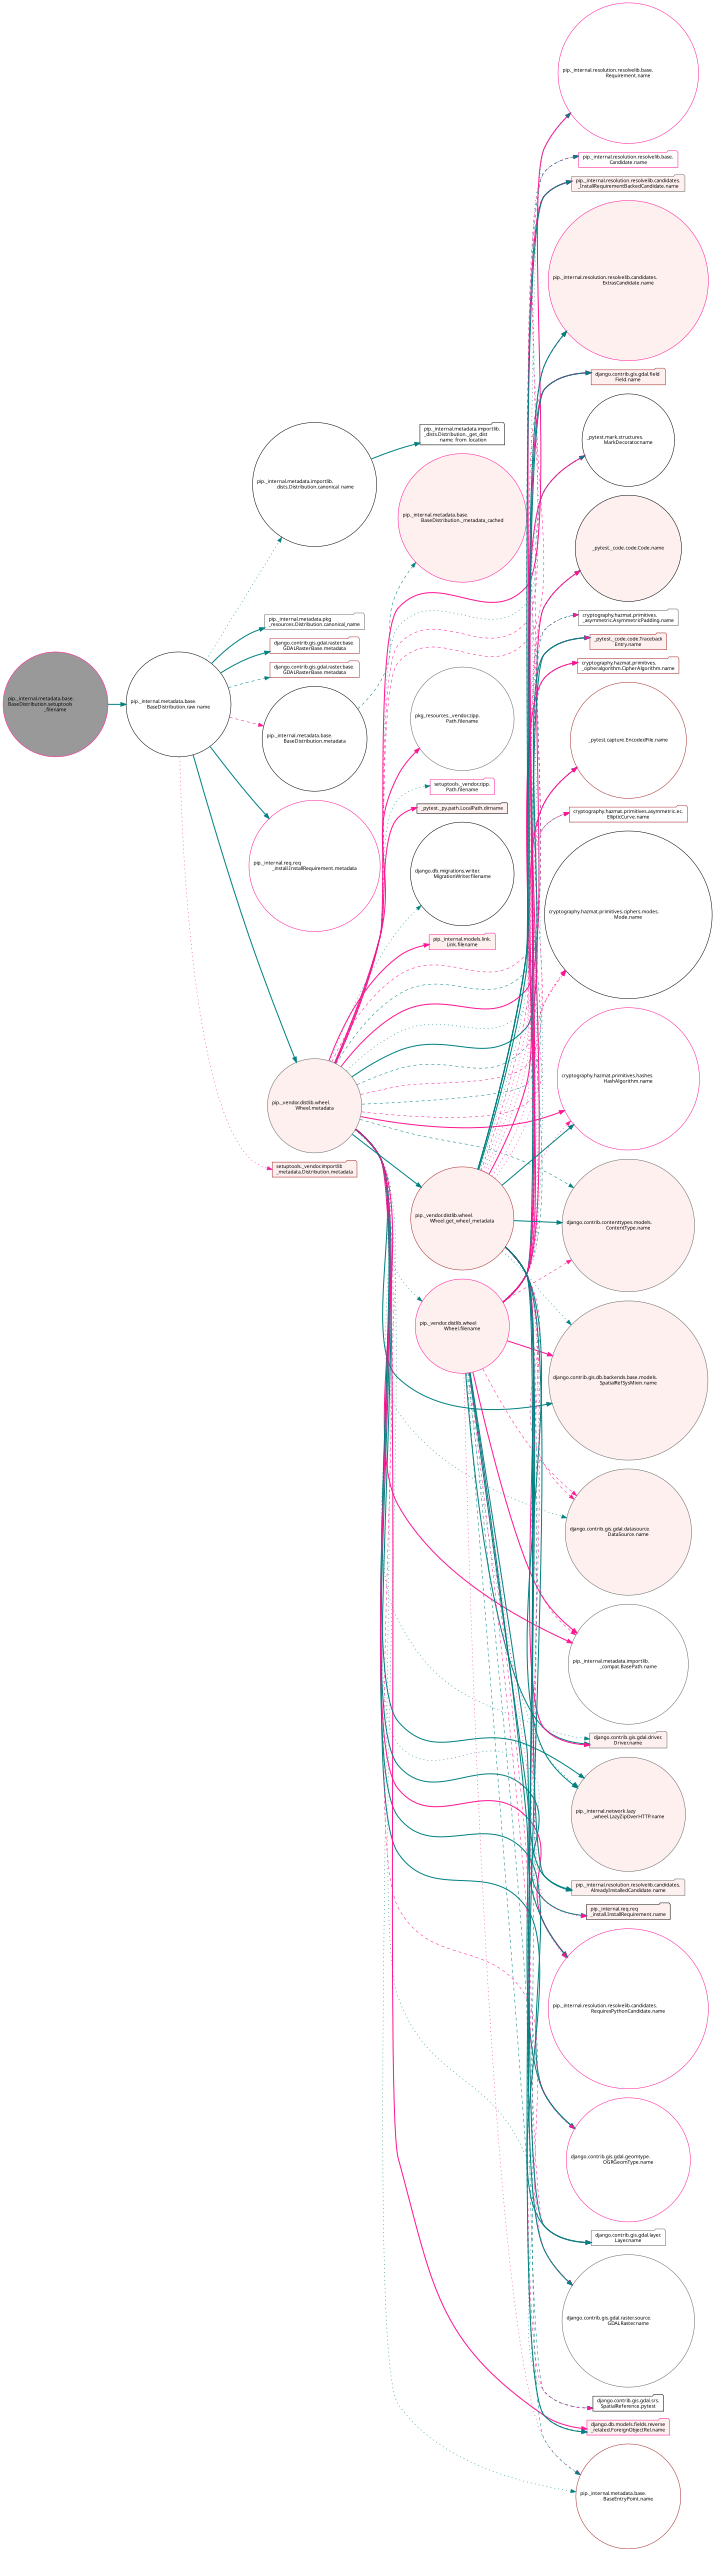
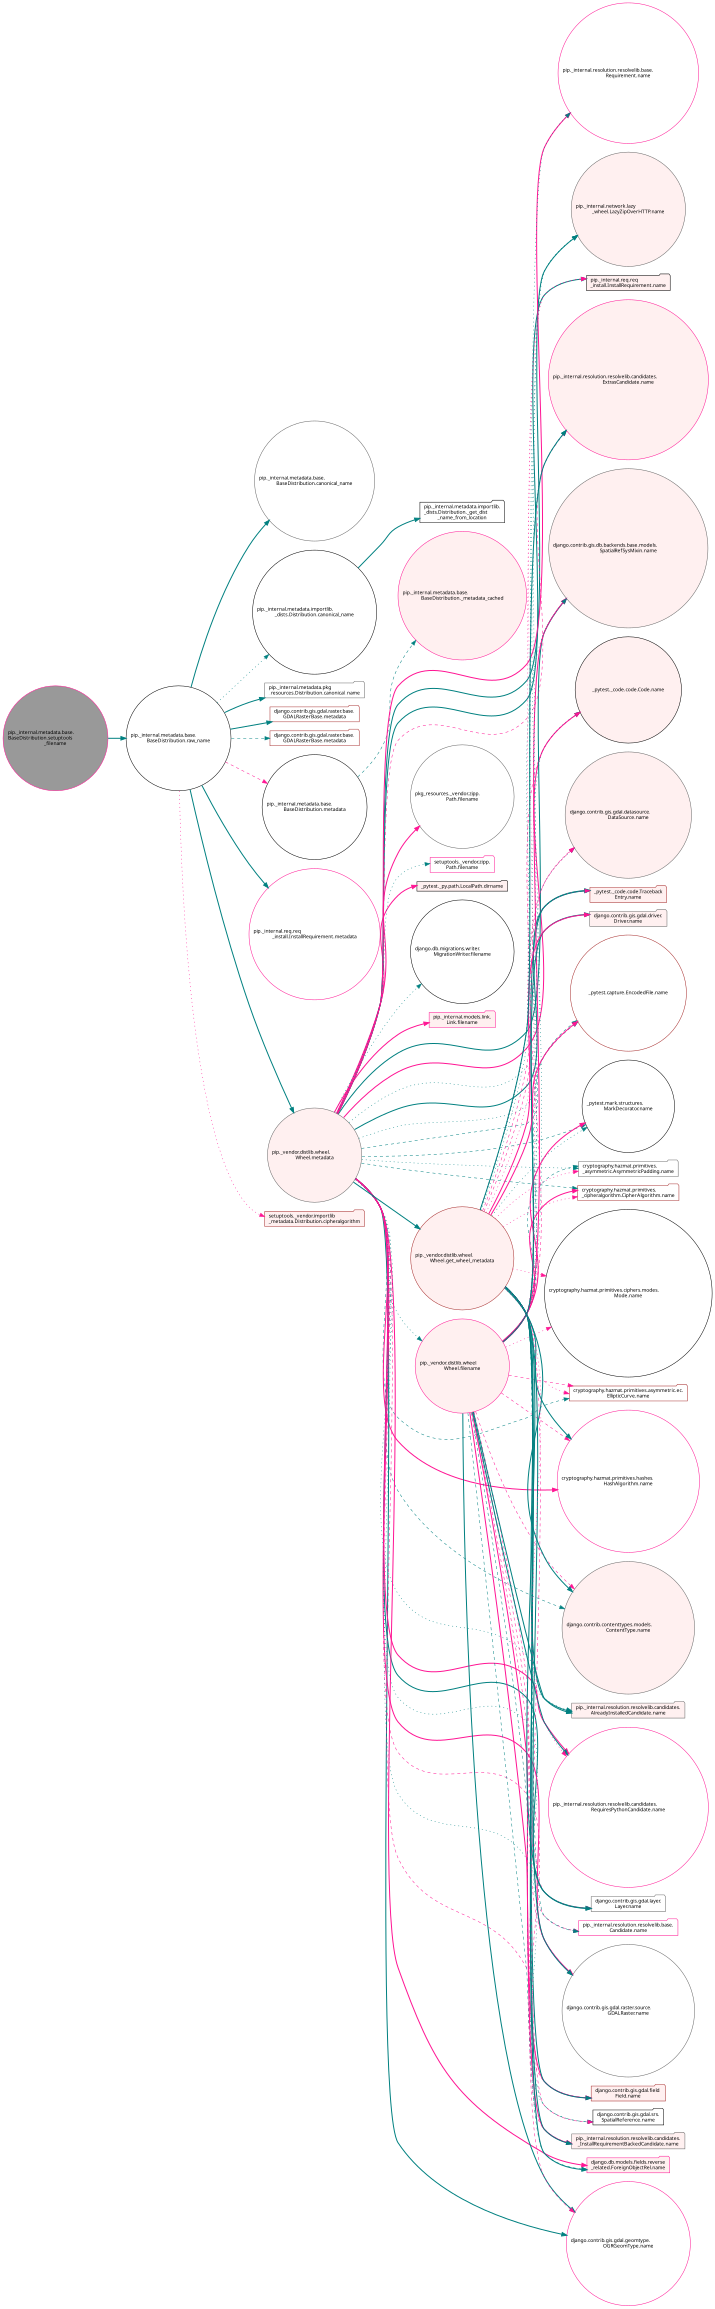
node "pip._internal.metadata.base. BaseDistribution.canonical_name": added
edge "pip._vendor.distlib.wheel. Wheel.metadata" -> "_pytest.capture.EncodedFile.name": color deeppink -> teal
edge "pip._vendor.distlib.wheel. Wheel.metadata" -> "cryptography.hazmat.primitives.ciphers.modes. Mode.name": removed
node "setuptools._vendor.importlib _metadata.Distribution.metadata": label "setuptools._vendor.importlib _metadata.Distribution.metadata" -> "setuptools._vendor.importlib _metadata.Distribution.cipheralgorithm"
edge "pip._vendor.distlib.wheel. Wheel.filename" -> "cryptography.hazmat.primitives.hashes. HashAlgorithm.name": style dotted -> dashed
edge "pip._vendor.distlib.wheel. Wheel.get_wheel_metadata" -> "pip._internal.network.lazy _wheel.LazyZipOverHTTP.name": style bold -> dotted
node "pip._internal.metadata.importlib. _compat.BasePath.name": removed
edge "pip._vendor.distlib.wheel. Wheel.metadata" -> "django.contrib.gis.gdal.raster.source. GDALRaster.name": style dashed -> bold
node "django.contrib.gis.gdal.srs. SpatialReference.pytest": label "django.contrib.gis.gdal.srs. SpatialReference.pytest" -> "django.contrib.gis.gdal.srs. SpatialReference.name"
node "pip._internal.metadata.base. BaseEntryPoint.name": removed
